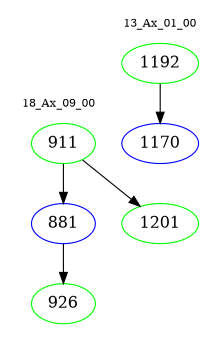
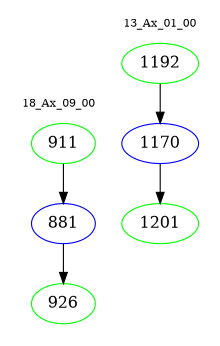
edge "911" -> "1201": now "1170" -> "1201"
